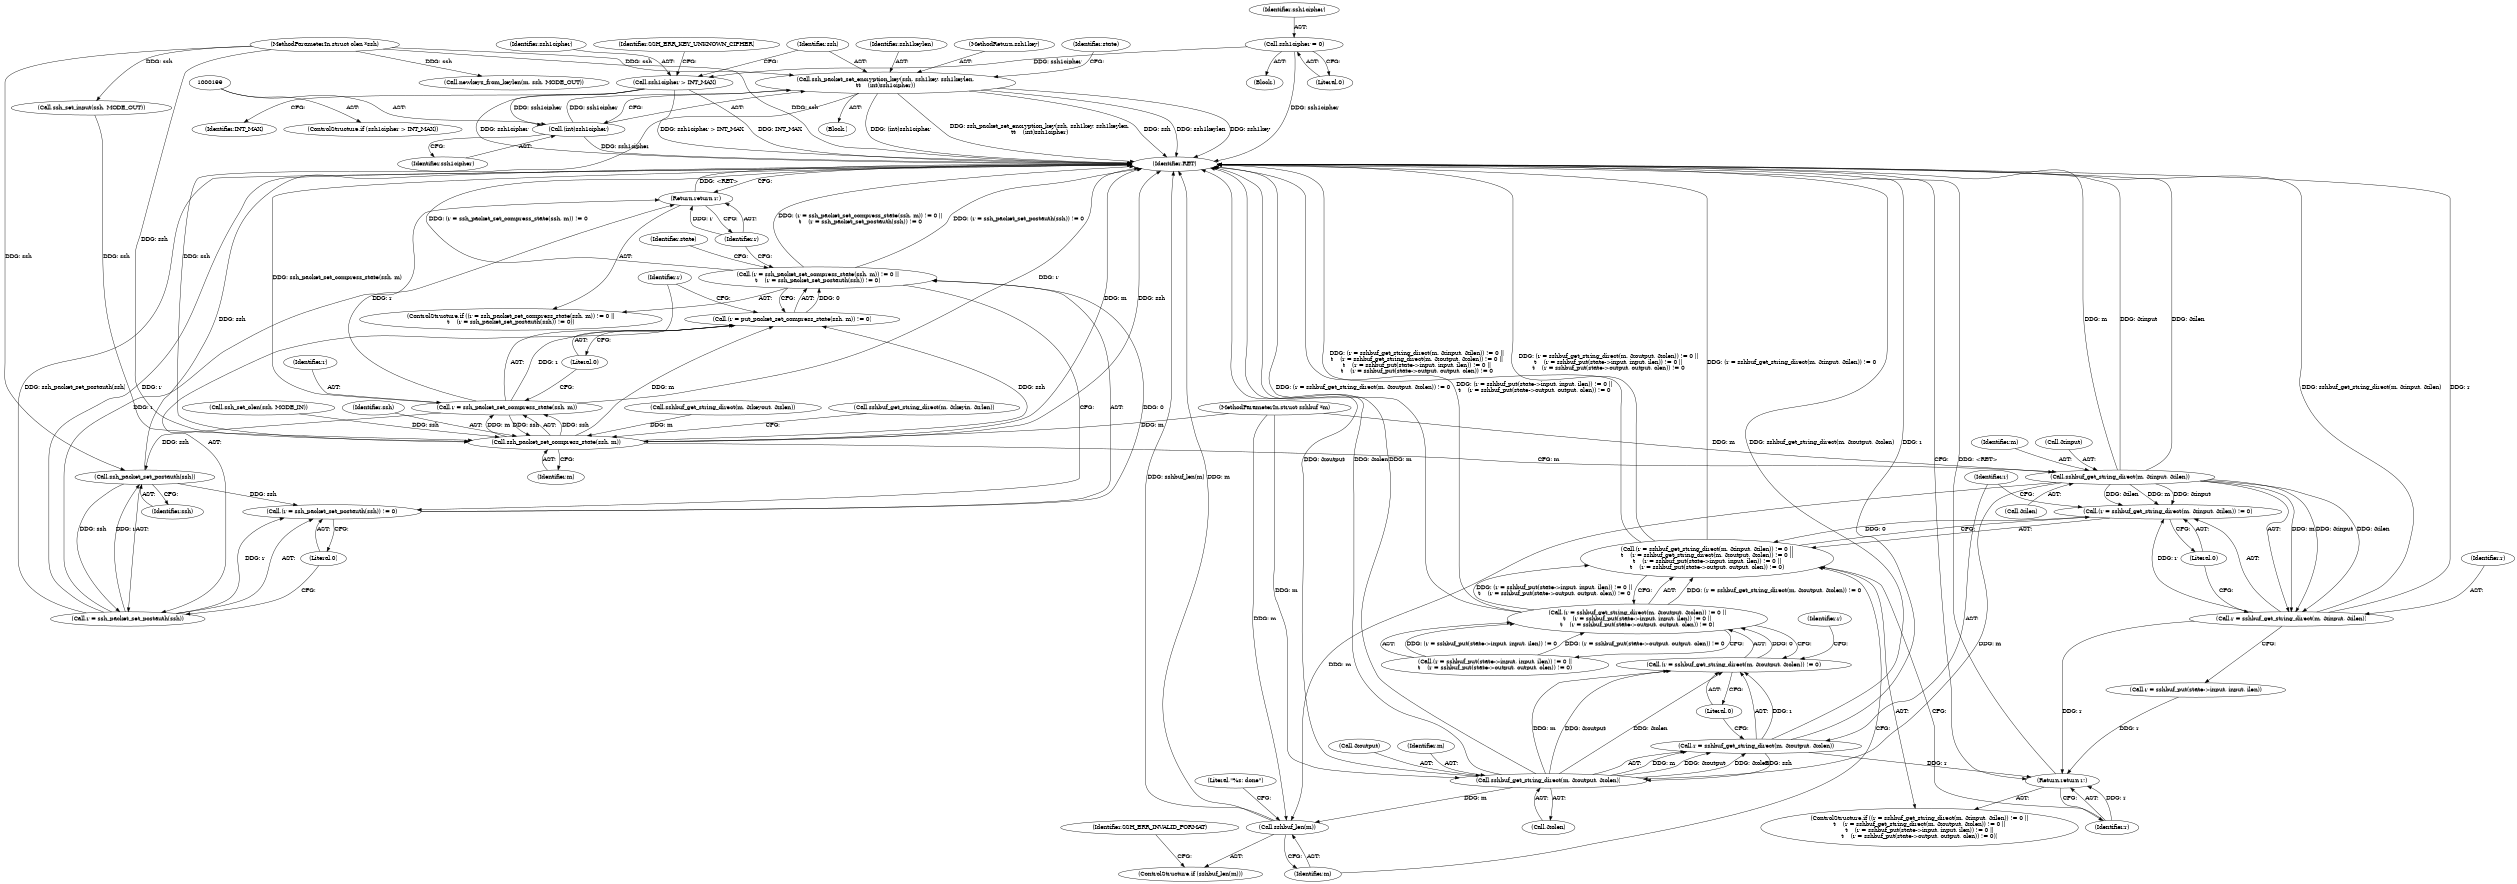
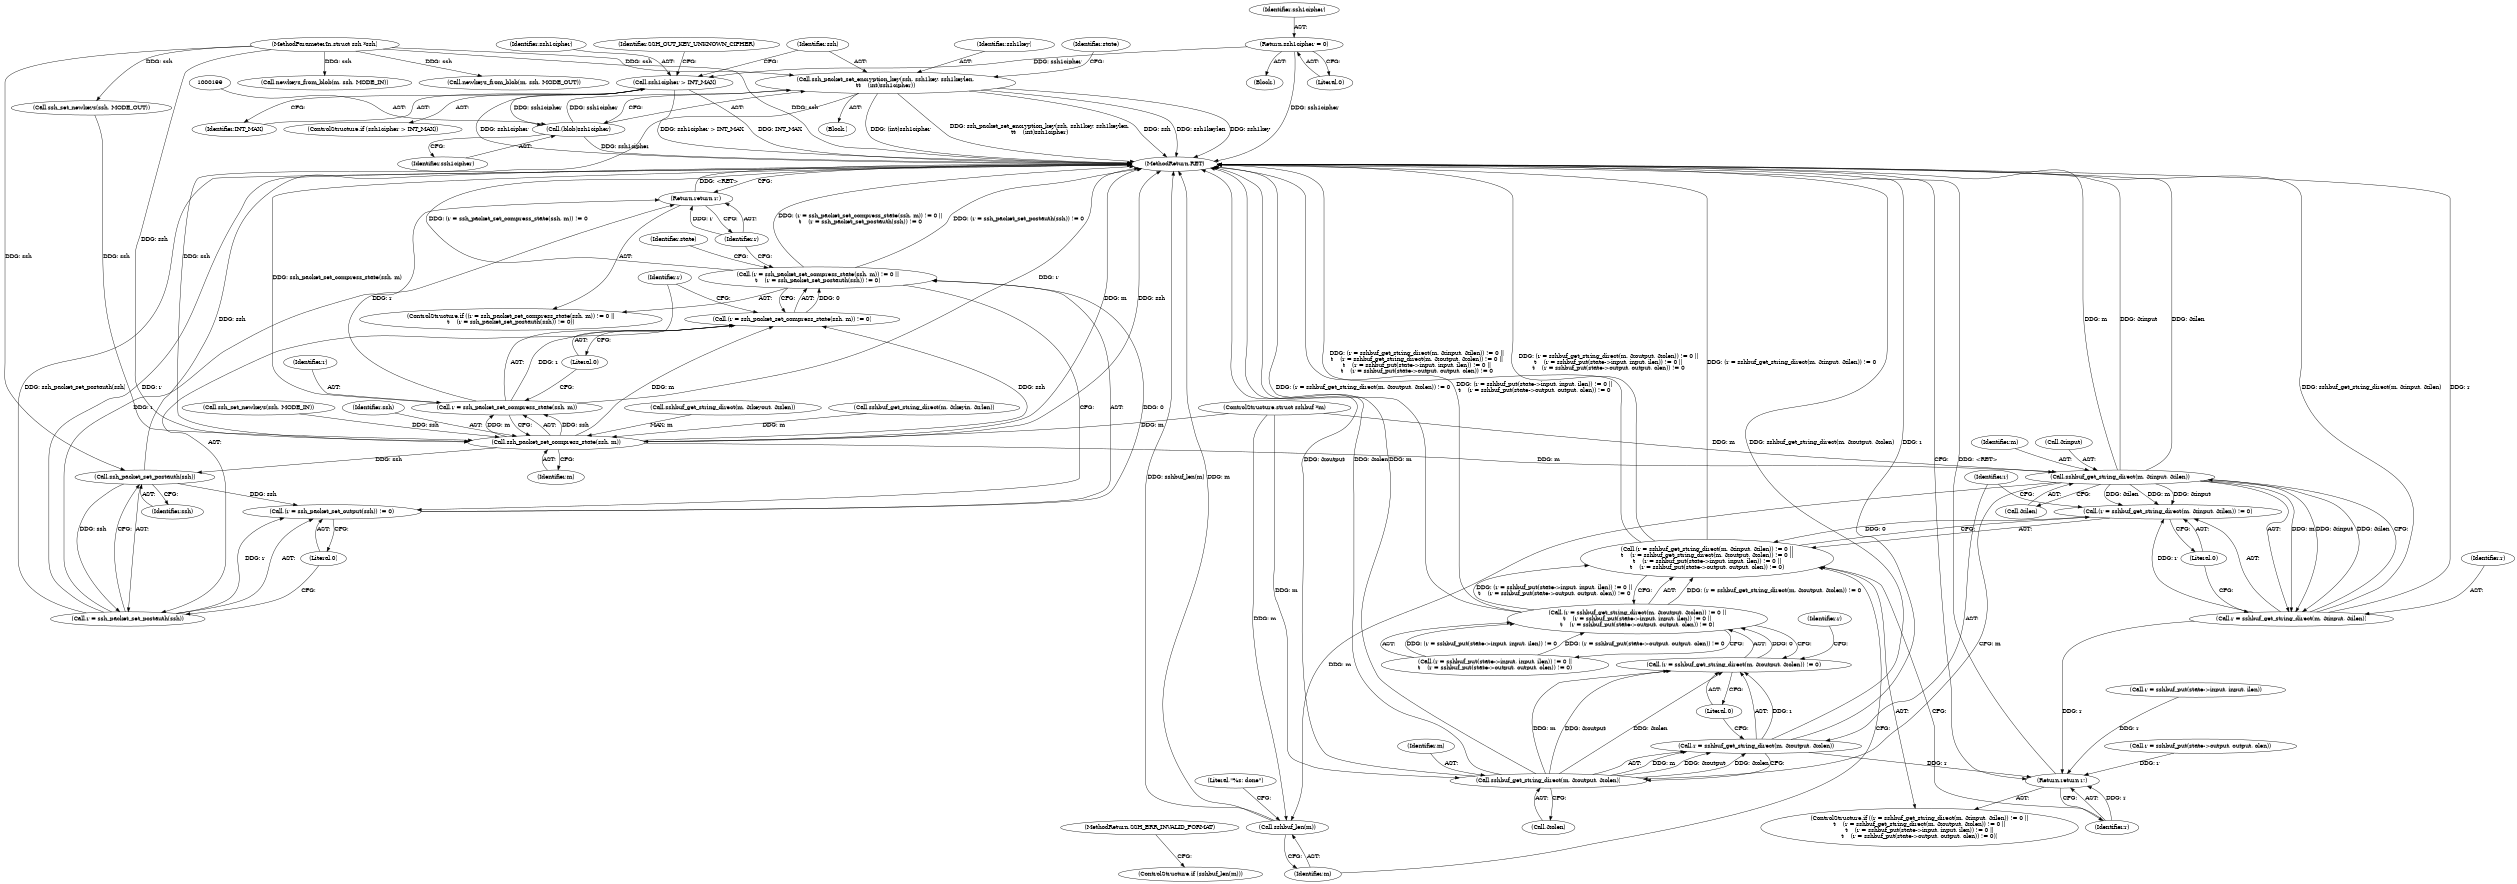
node "(MethodParameterIn,struct olen *ssh)": label "(MethodParameterIn,struct olen *ssh)" -> "(MethodParameterIn,struct ssh *ssh)"
node "(Identifier,SSH_ERR_KEY_UNKNOWN_CIPHER)": label "(Identifier,SSH_ERR_KEY_UNKNOWN_CIPHER)" -> "(Identifier,SSH_OUT_KEY_UNKNOWN_CIPHER)"
node "(Identifier,ssh1keylen)": removed
node "(MethodReturn,ssh1key)": label "(MethodReturn,ssh1key)" -> "(Identifier,ssh1key)"
node "(Call,ssh1cipher = 0)": label "(Call,ssh1cipher = 0)" -> "(Return,ssh1cipher = 0)"
node "(Call,newkeys_from_blob(m, ssh, MODE_IN))": added
node "(Call,newkeys_from_keylen(m, ssh, MODE_OUT))": label "(Call,newkeys_from_keylen(m, ssh, MODE_OUT))" -> "(Call,newkeys_from_blob(m, ssh, MODE_OUT))"
edge "(Identifier,INT_MAX)" -> "(Call,ssh1cipher > INT_MAX)": added, label "AST:"
edge "1000199" -> "(ControlStructure,if (ssh1cipher > INT_MAX))": now "(Call,ssh1cipher > INT_MAX)" -> "(ControlStructure,if (ssh1cipher > INT_MAX))"
node "(Call,ssh_set_input(ssh, MODE_OUT))": label "(Call,ssh_set_input(ssh, MODE_OUT))" -> "(Call,ssh_set_newkeys(ssh, MODE_OUT))"
node "(Call,(int)ssh1cipher)": label "(Call,(int)ssh1cipher)" -> "(Call,(blob)ssh1cipher)"
node "(Identifier,RET)": label "(Identifier,RET)" -> "(MethodReturn,RET)"
node "(Call,(r = put_packet_set_compress_state(ssh, m)) != 0)": label "(Call,(r = put_packet_set_compress_state(ssh, m)) != 0)" -> "(Call,(r = ssh_packet_set_compress_state(ssh, m)) != 0)"
node "(Call,ssh_set_olen(ssh, MODE_IN))": label "(Call,ssh_set_olen(ssh, MODE_IN))" -> "(Call,ssh_set_newkeys(ssh, MODE_IN))"
node "(MethodParameterIn,struct sshbuf *m)": label "(MethodParameterIn,struct sshbuf *m)" -> "(ControlStructure,struct sshbuf *m)"
edge "(Call,r = ssh_packet_set_compress_state(ssh, m))" -> "(Call,ssh_packet_set_postauth(ssh))": now "(Call,ssh_packet_set_compress_state(ssh, m))" -> "(Call,ssh_packet_set_postauth(ssh))"
edge "(Call,r = ssh_packet_set_compress_state(ssh, m))" -> "(Call,ssh_packet_set_compress_state(ssh, m))": label "DDG: ssh" -> "CFG: "
edge "(Call,sshbuf_get_string_direct(m, &keyout, &slen))" -> "(Call,ssh_packet_set_compress_state(ssh, m))": label "DDG: m" -> "MAX: m"
edge "(Call,sshbuf_get_string_direct(m, &keyin, &rlen))" -> "(Call,ssh_packet_set_compress_state(ssh, m))": label "CFG: " -> "DDG: m"
edge "(Call,ssh_packet_set_compress_state(ssh, m))" -> "(Call,sshbuf_get_string_direct(m, &input, &ilen))": label "CFG: m" -> "DDG: m"
edge "(Call,sshbuf_get_string_direct(m, &input, &ilen))" -> "(Call,&ilen)": added, label "CFG:"
node "(Call,(r = ssh_packet_set_postauth(ssh)) != 0)": label "(Call,(r = ssh_packet_set_postauth(ssh)) != 0)" -> "(Call,(r = ssh_packet_set_output(ssh)) != 0)"
edge "(Call,r = ssh_packet_set_postauth(ssh))" -> "(Call,ssh_packet_set_postauth(ssh))": label "DDG: r" -> "CFG: "
edge "(Call,sshbuf_get_string_direct(m, &input, &ilen))" -> "(Call,sshbuf_get_string_direct(m, &output, &olen))": label "DDG: m" -> "CFG: m"
edge "(Call,r = sshbuf_get_string_direct(m, &input, &ilen))" -> "(Call,r = sshbuf_put(state->input, input, ilen))": now "(Call,r = sshbuf_get_string_direct(m, &input, &ilen))" -> "(Call,sshbuf_get_string_direct(m, &input, &ilen))"
node "(Call,&output)": removed
node "(Call,r = sshbuf_put(state->output, output, olen))": added
edge "(Call,r = sshbuf_get_string_direct(m, &output, &olen))" -> "(Call,sshbuf_get_string_direct(m, &output, &olen))": label "DDG: ssh" -> "CFG: "
edge "(Call,sshbuf_get_string_direct(m, &output, &olen))" -> "(Call,&olen)": label "AST: " -> "CFG: "
edge "(Call,sshbuf_get_string_direct(m, &output, &olen))" -> "(Call,sshbuf_len(m))": removed, label "DDG: m"
node "(Identifier,SSH_ERR_INVALID_FORMAT)": label "(Identifier,SSH_ERR_INVALID_FORMAT)" -> "(MethodReturn,SSH_ERR_INVALID_FORMAT)"
edge "(Call,sshbuf_len(m))" -> "(ControlStructure,if (sshbuf_len(m)))": removed, label "AST:"
